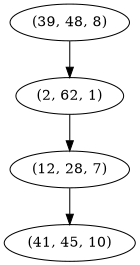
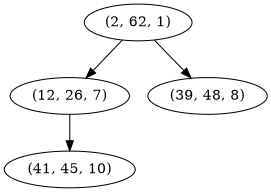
edge "(39, 48, 8)" -> "(2, 62, 1)": reversed
node "(12, 28, 7)": label "(12, 28, 7)" -> "(12, 26, 7)"
